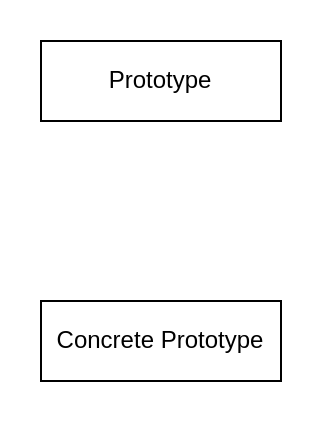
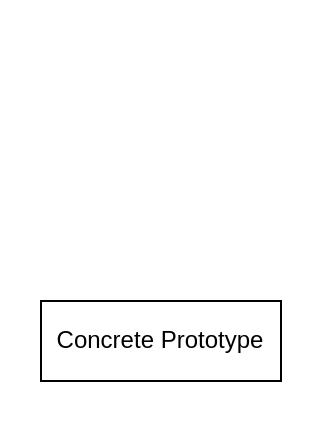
node "Prototype": removed
